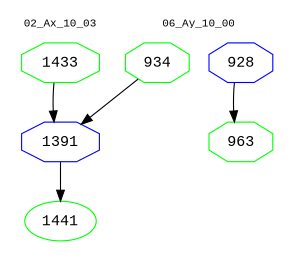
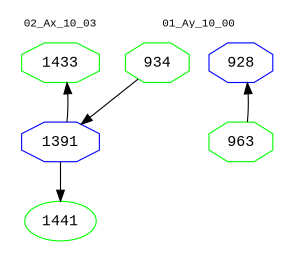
cluster "06_Ay_10_00": label "06_Ay_10_00" -> "01_Ay_10_00"
edge "1433" -> "1391": reversed
edge "928" -> "963": reversed
